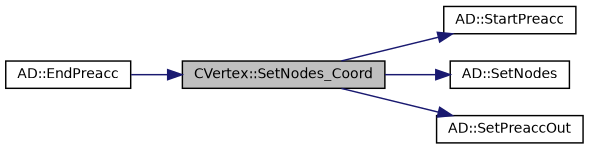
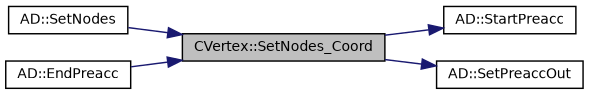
edge "CVertex::SetNodes_Coord" -> "AD::SetNodes": reversed
